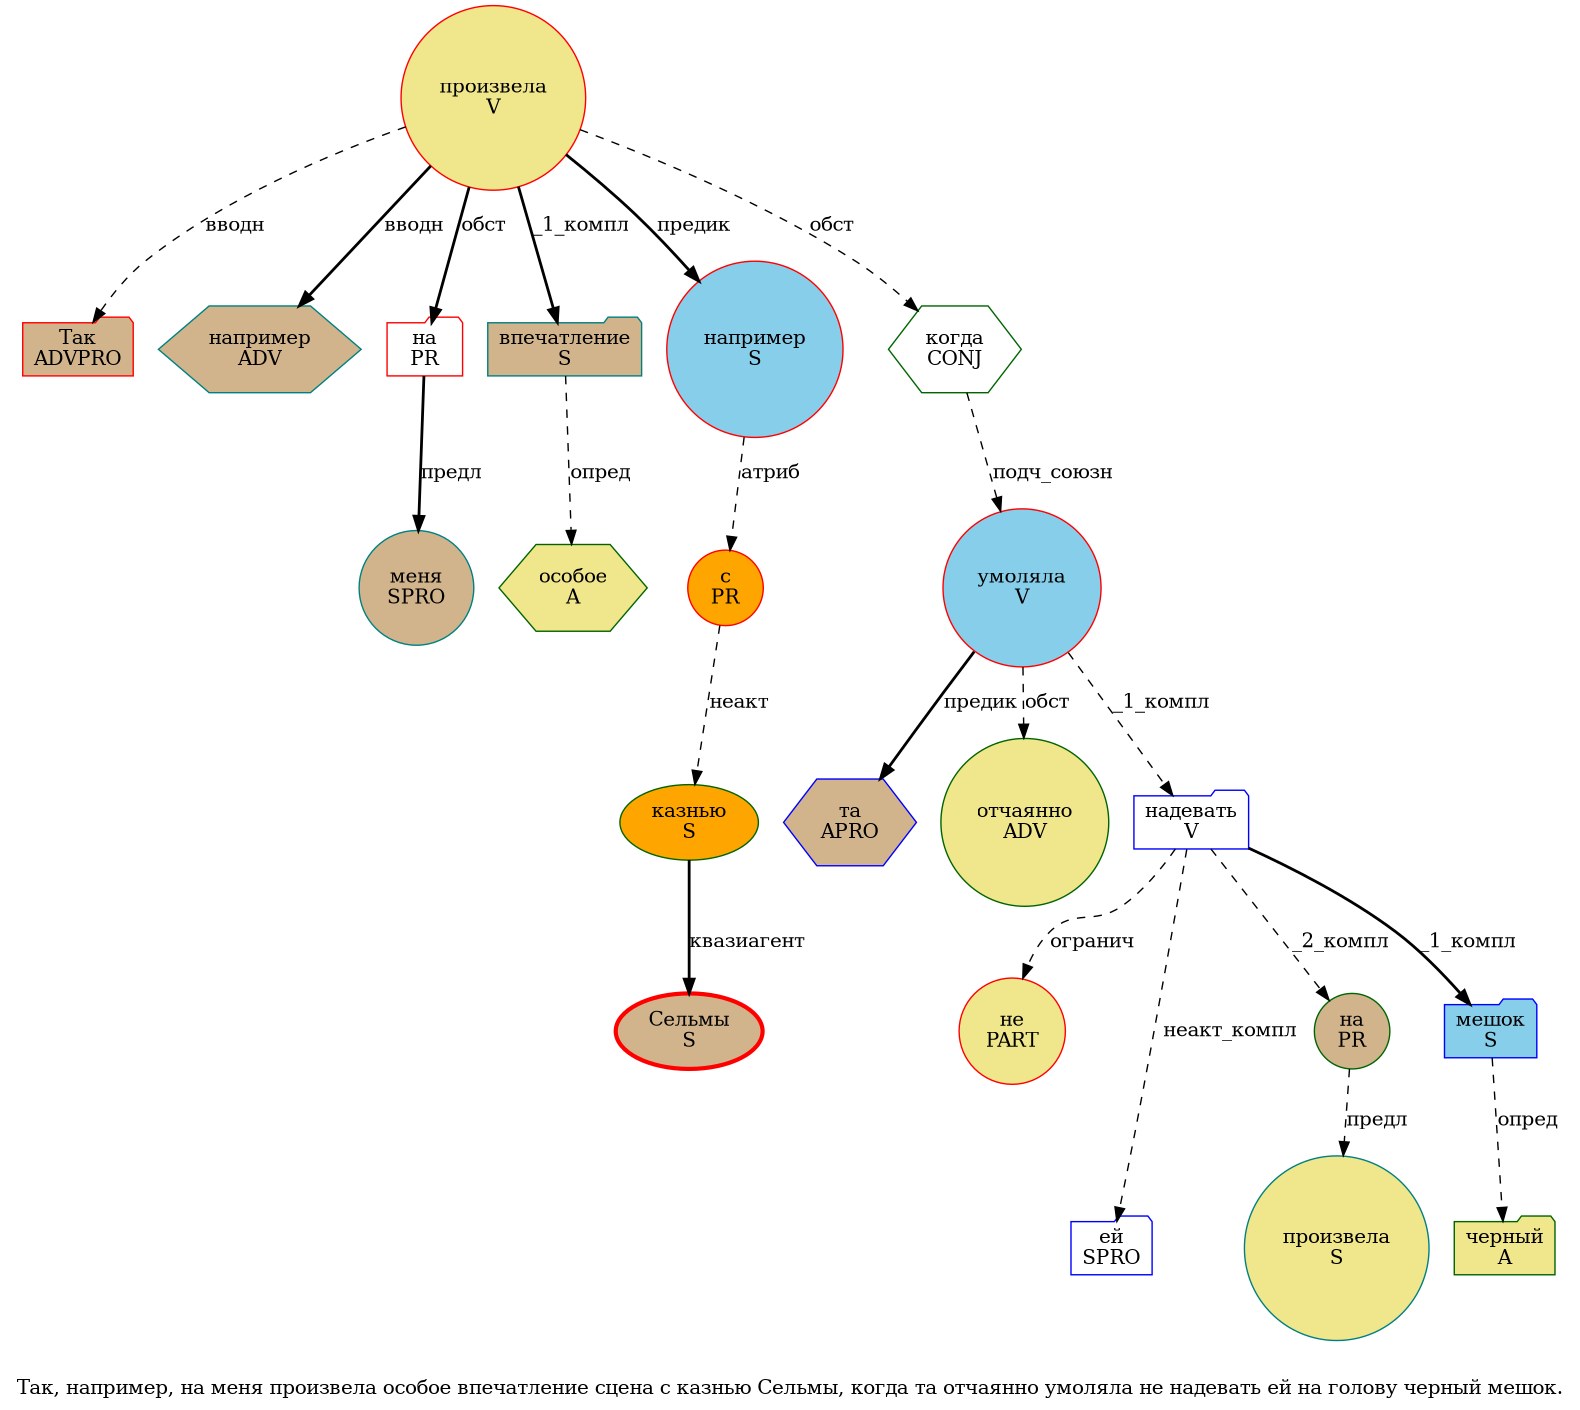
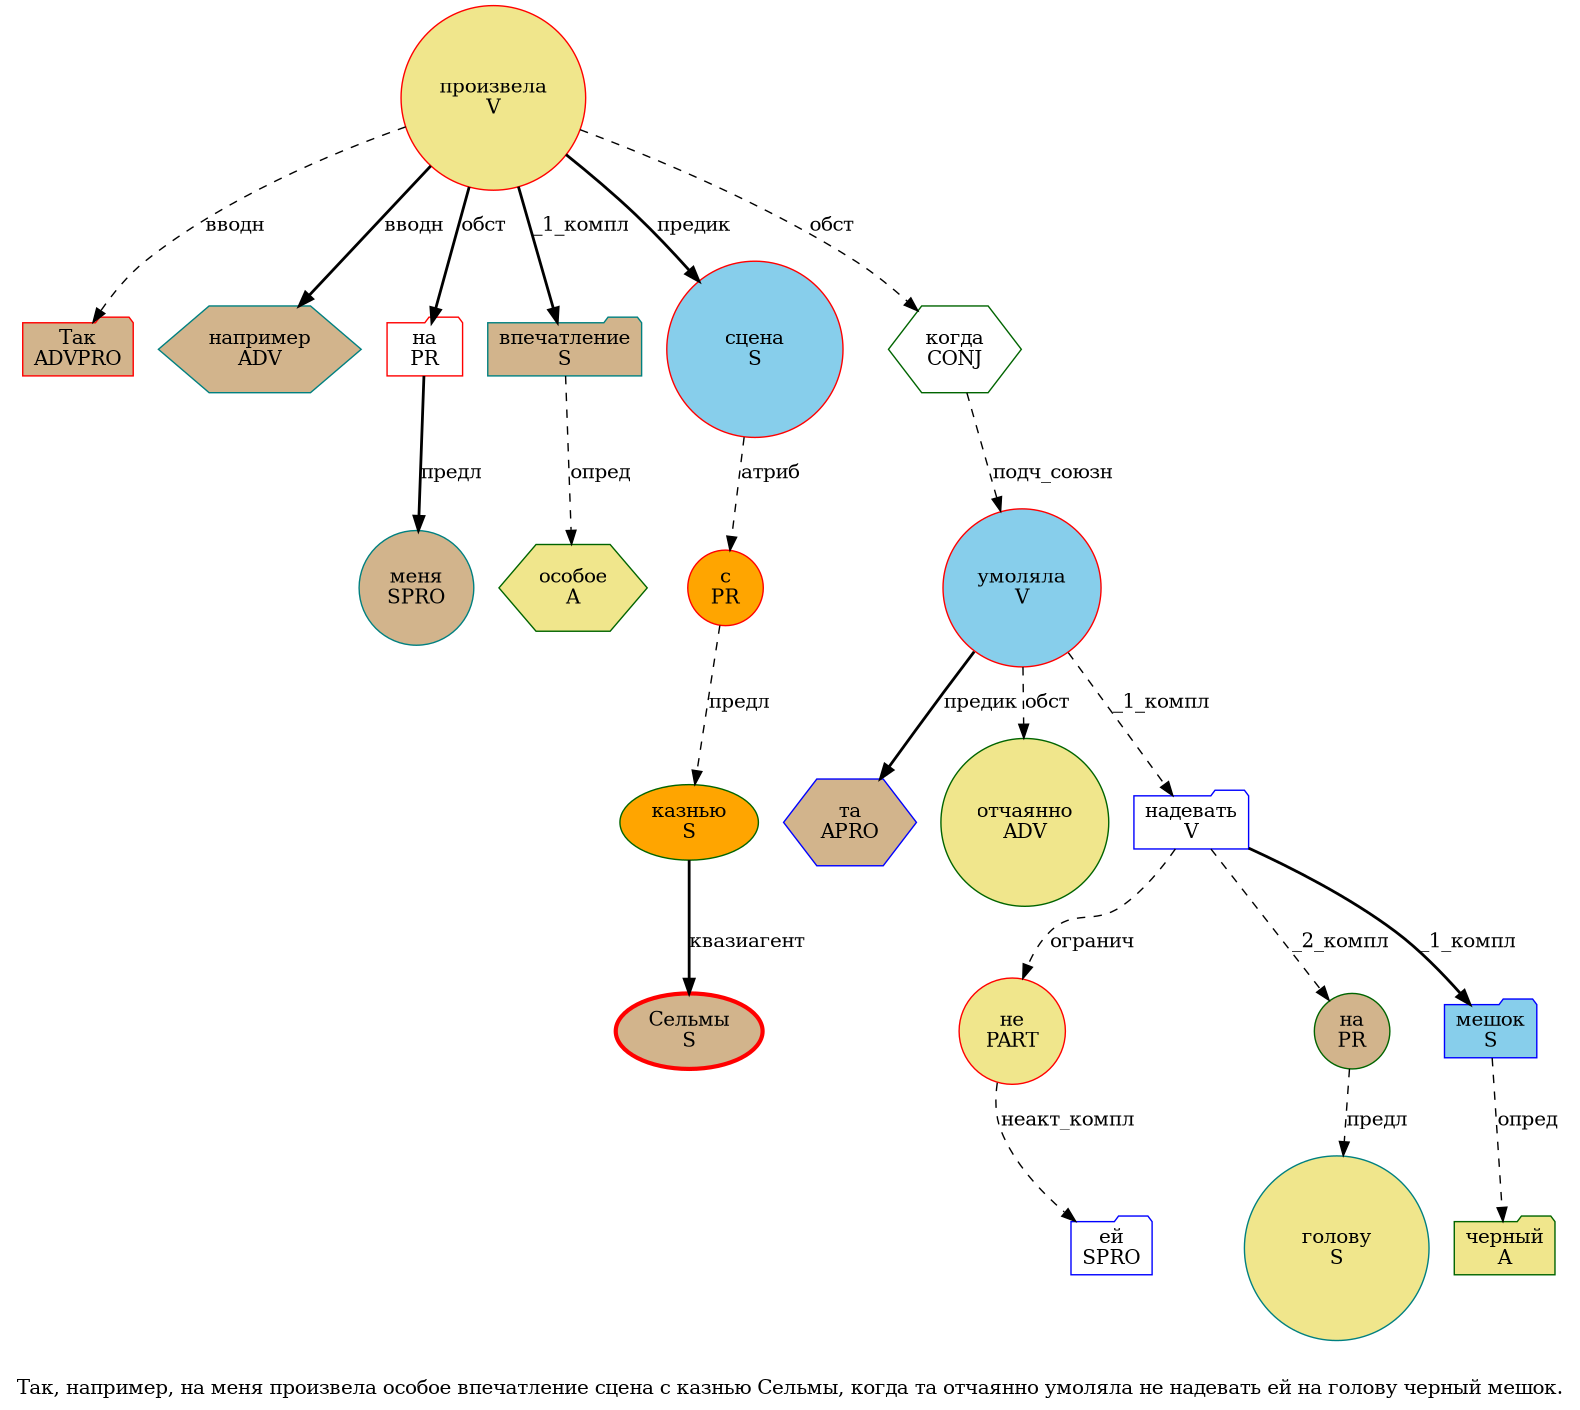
node "например S": label "например S" -> "сцена S"
edge "с PR" -> "казнью S": label "неакт" -> "предл"
edge "надевать V" -> "ей SPRO": now "не PART" -> "ей SPRO"
node "произвела S": label "произвела S" -> "голову S"
